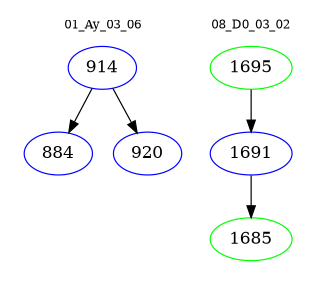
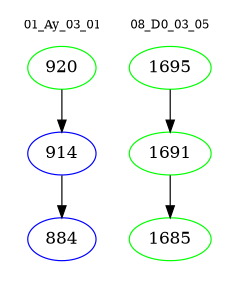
cluster "01_Ay_03_06": label "01_Ay_03_06" -> "01_Ay_03_01"
cluster "08_D0_03_02": label "08_D0_03_02" -> "08_D0_03_05"
edge "914" -> "920": reversed
node "920": color blue -> green
node "1691": color blue -> green
